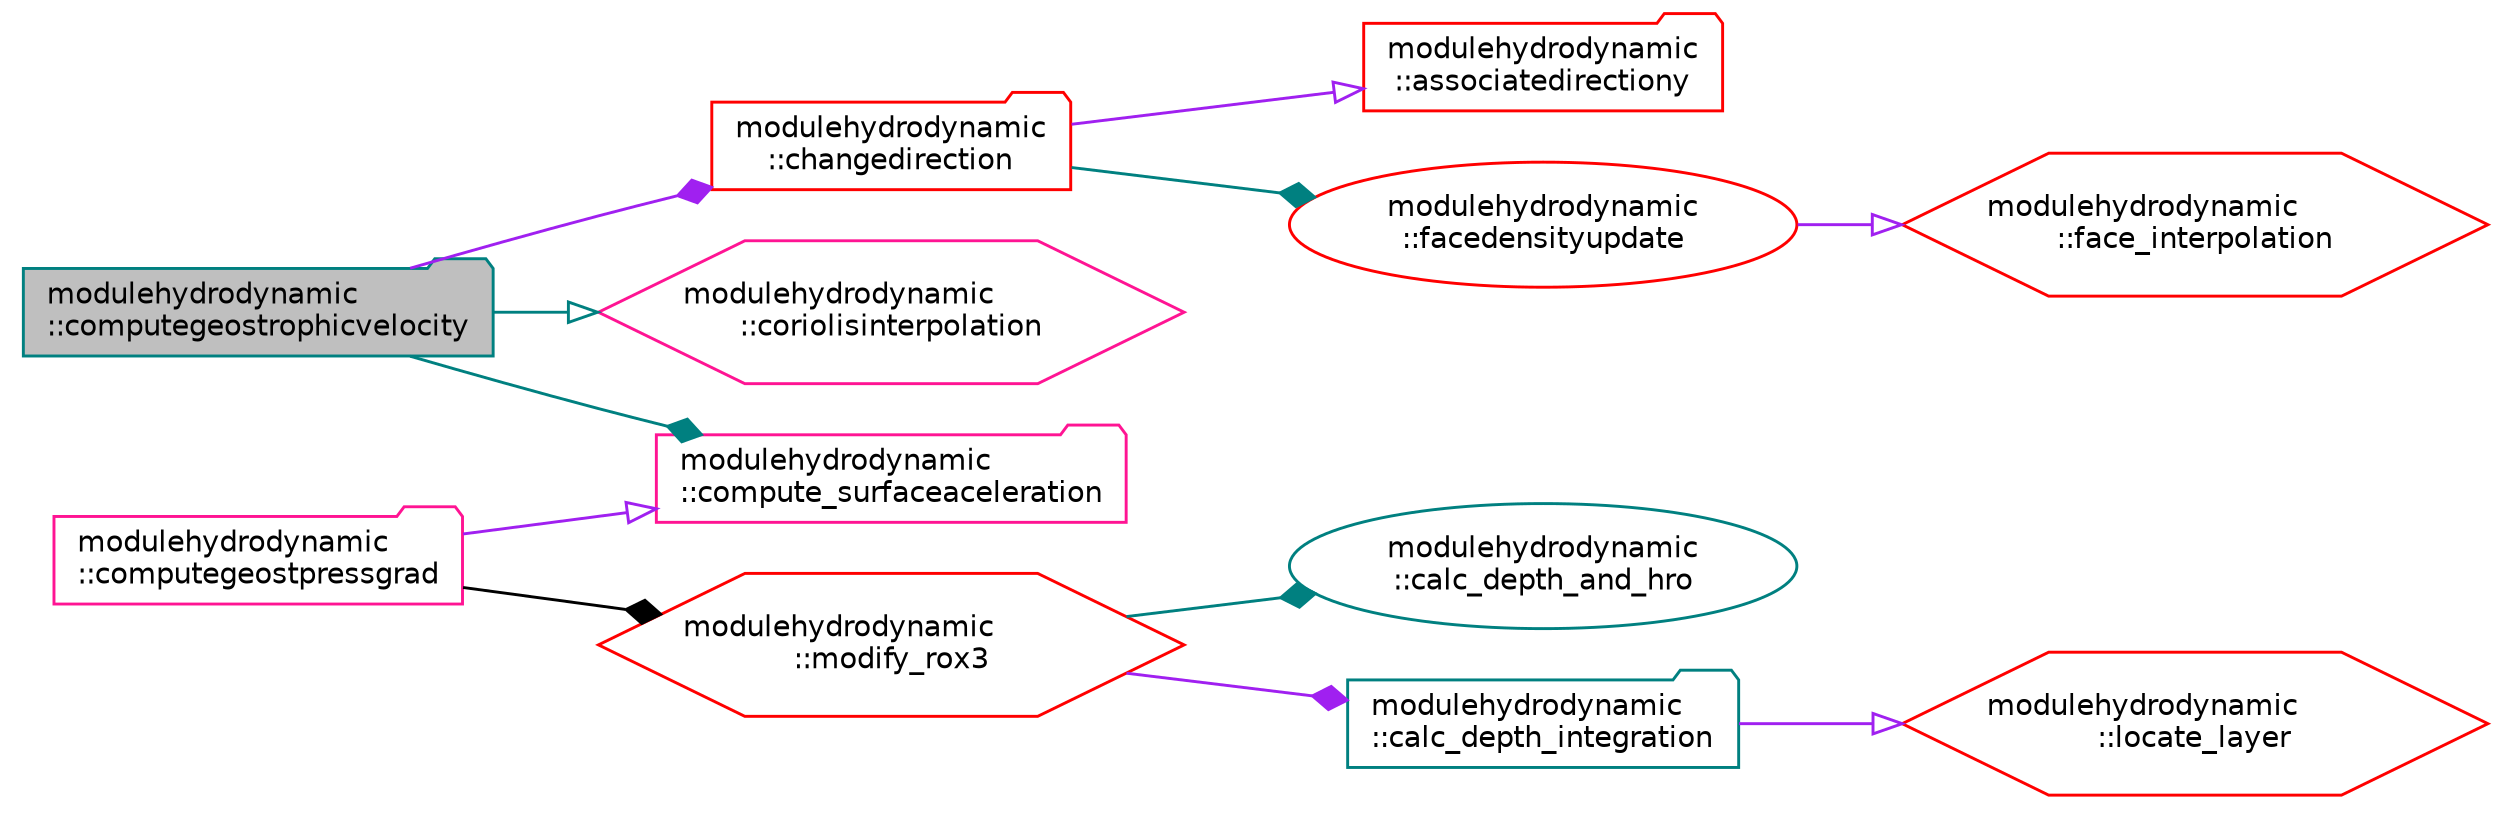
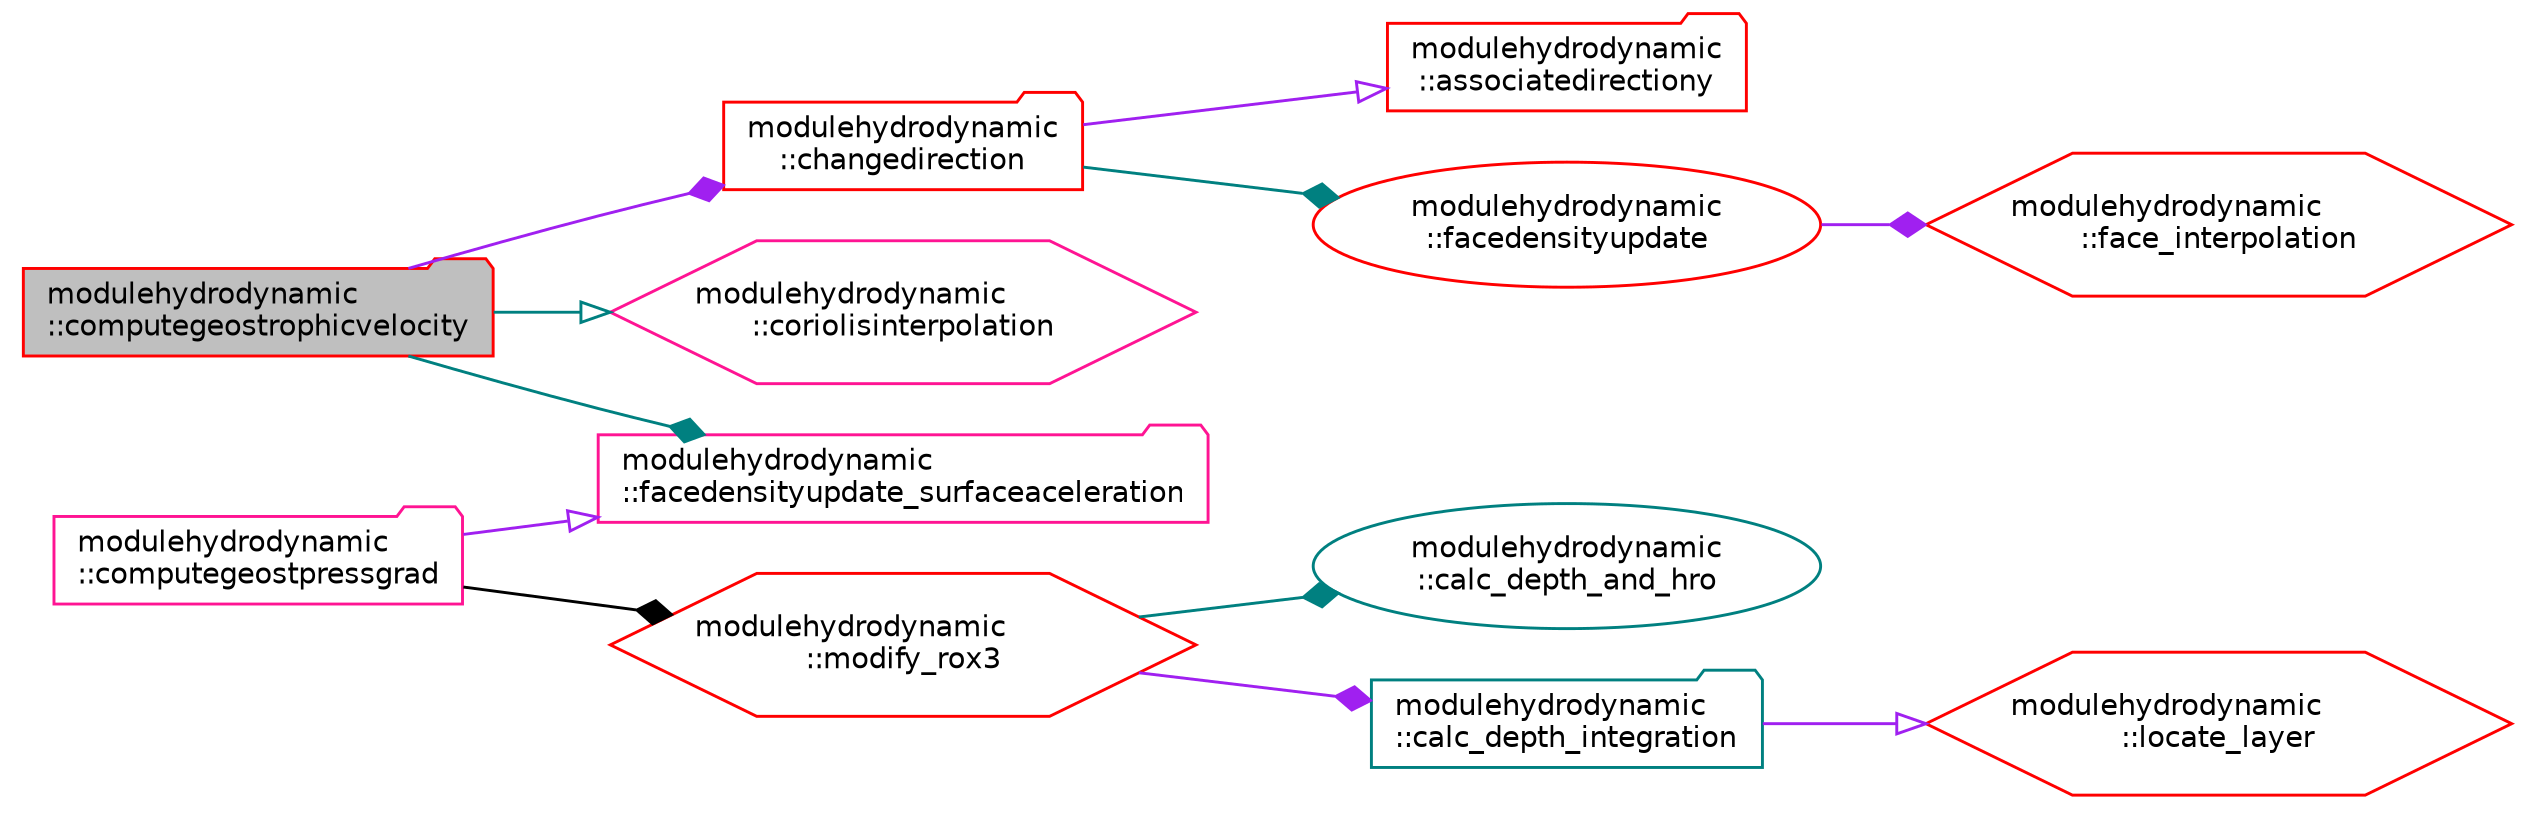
edge "modulehydrodynamic ::facedensityupdate" -> "modulehydrodynamic ::face_interpolation": arrowhead onormal -> diamond
node "modulehydrodynamic ::computegeostrophicvelocity": color teal -> red
node "modulehydrodynamic ::compute_surfaceaceleration": label "modulehydrodynamic ::compute_surfaceaceleration" -> "modulehydrodynamic ::facedensityupdate_surfaceaceleration"
